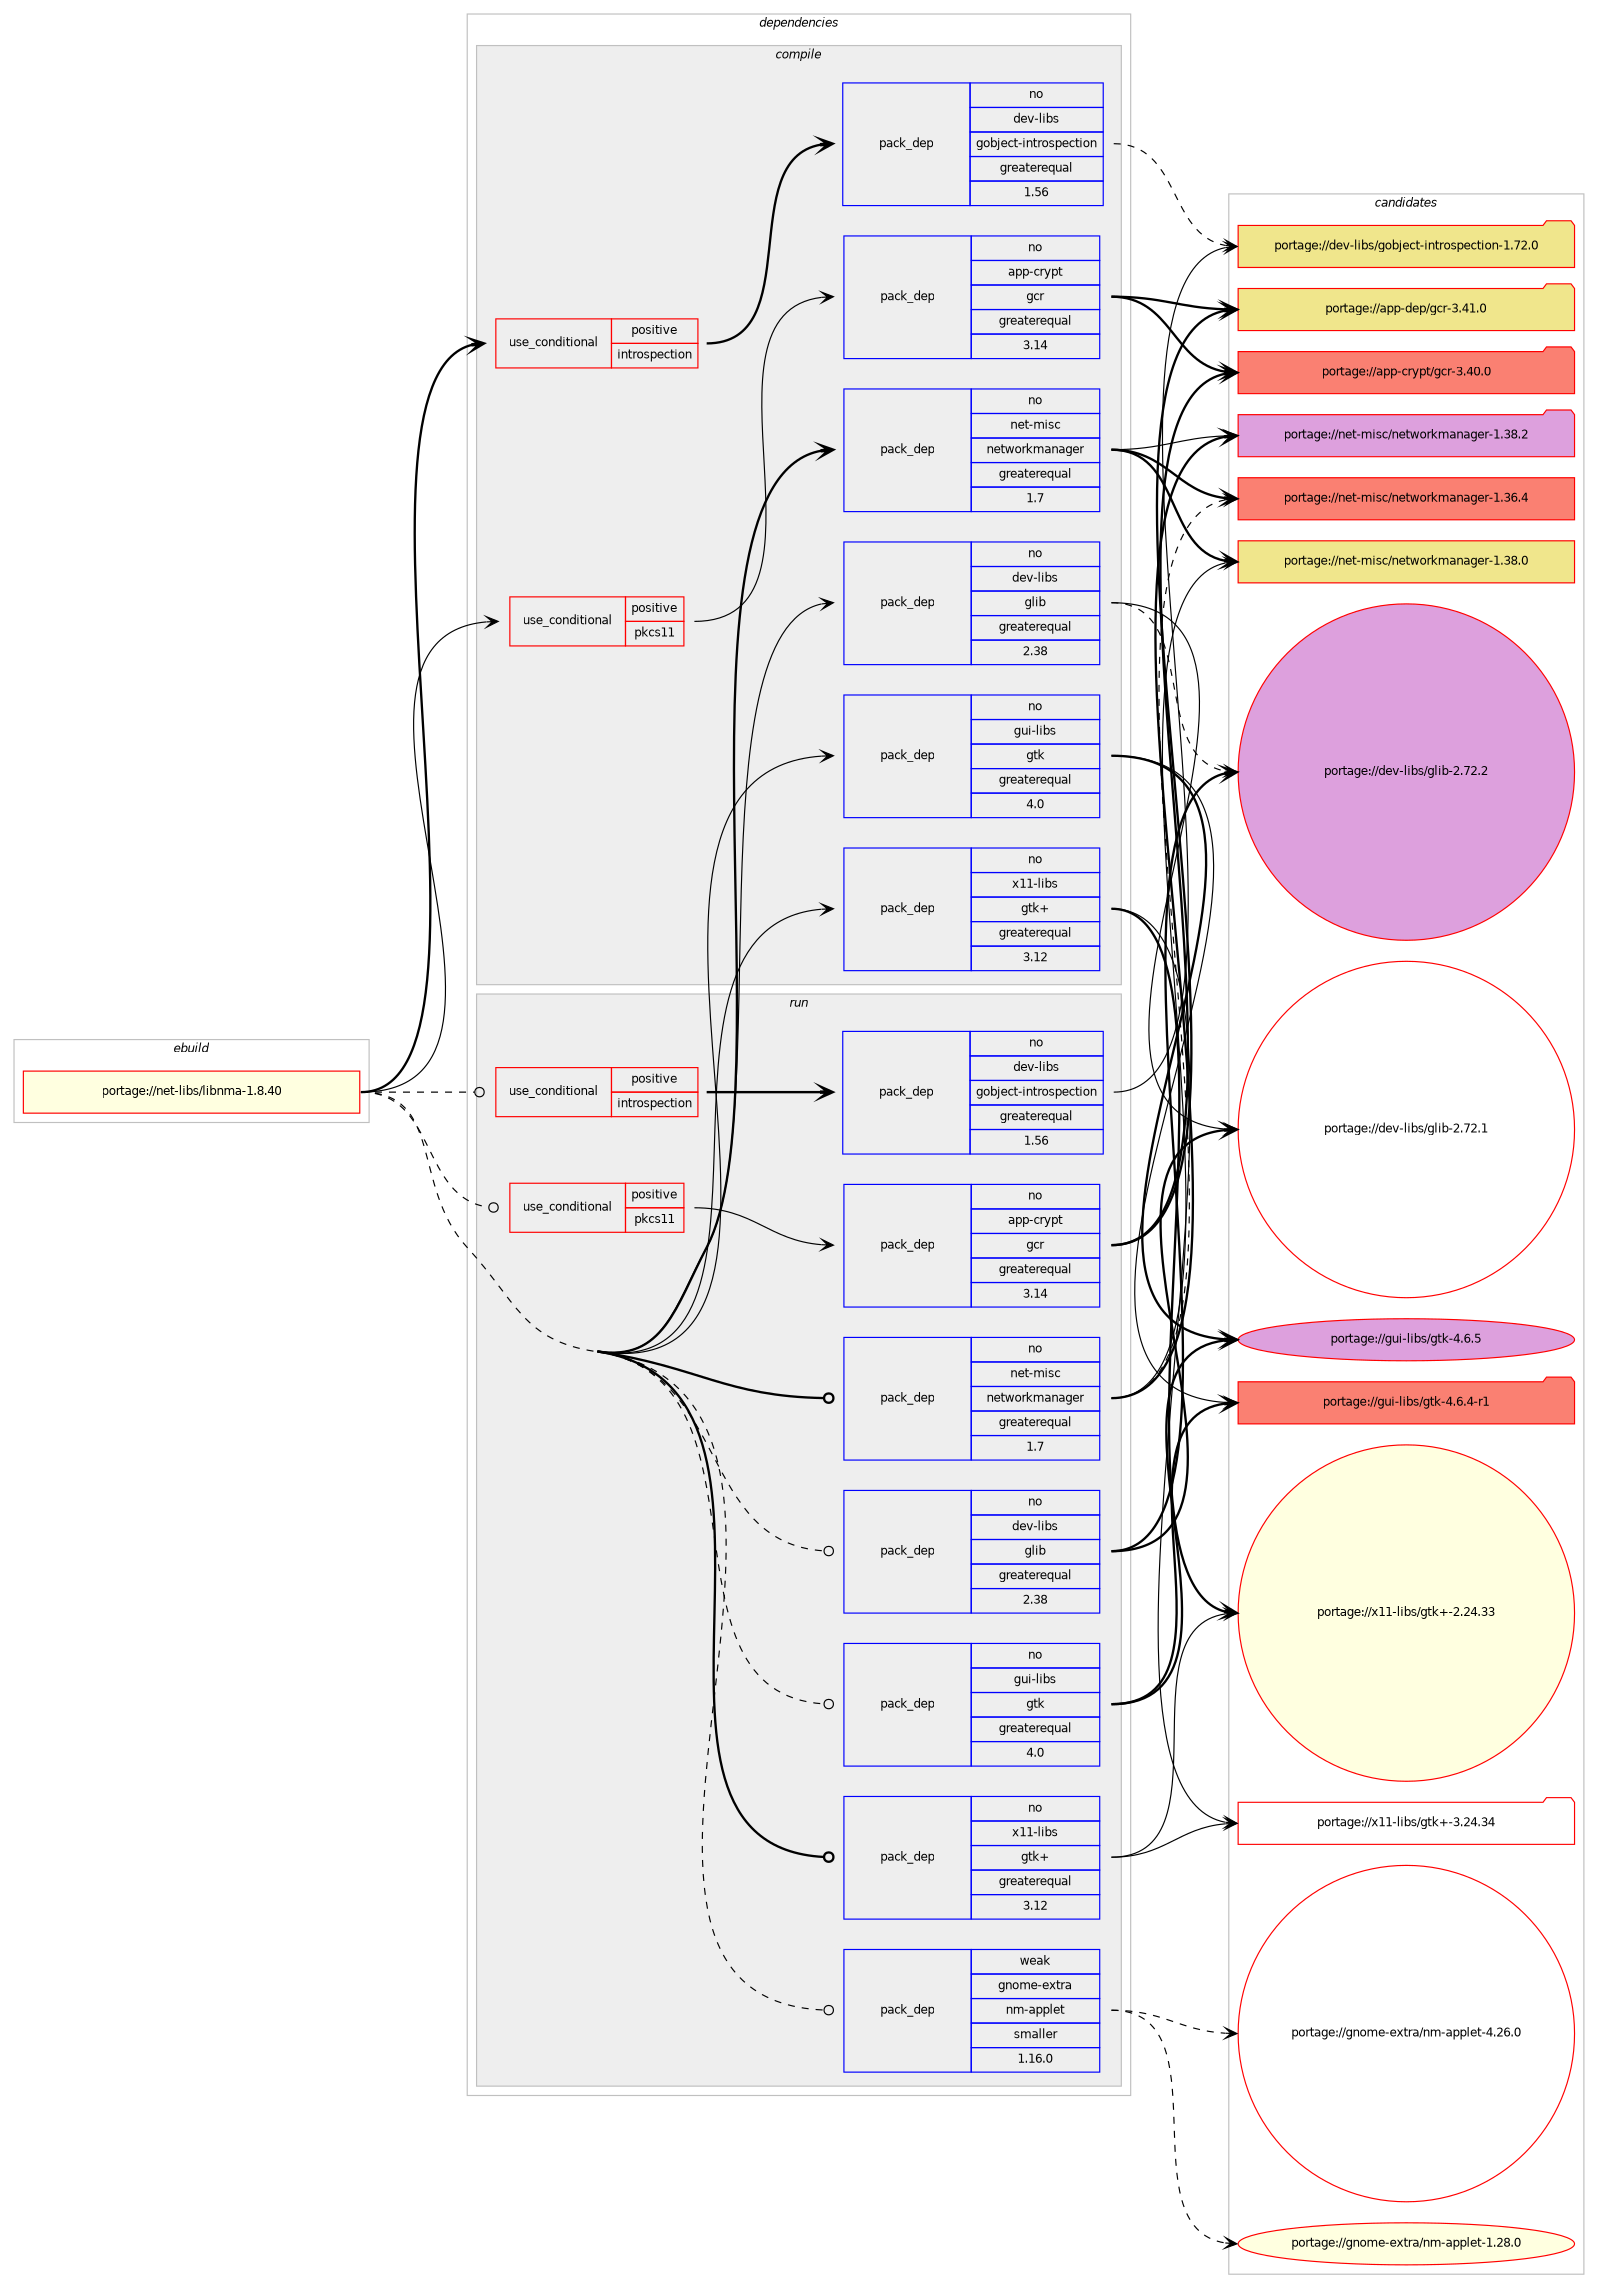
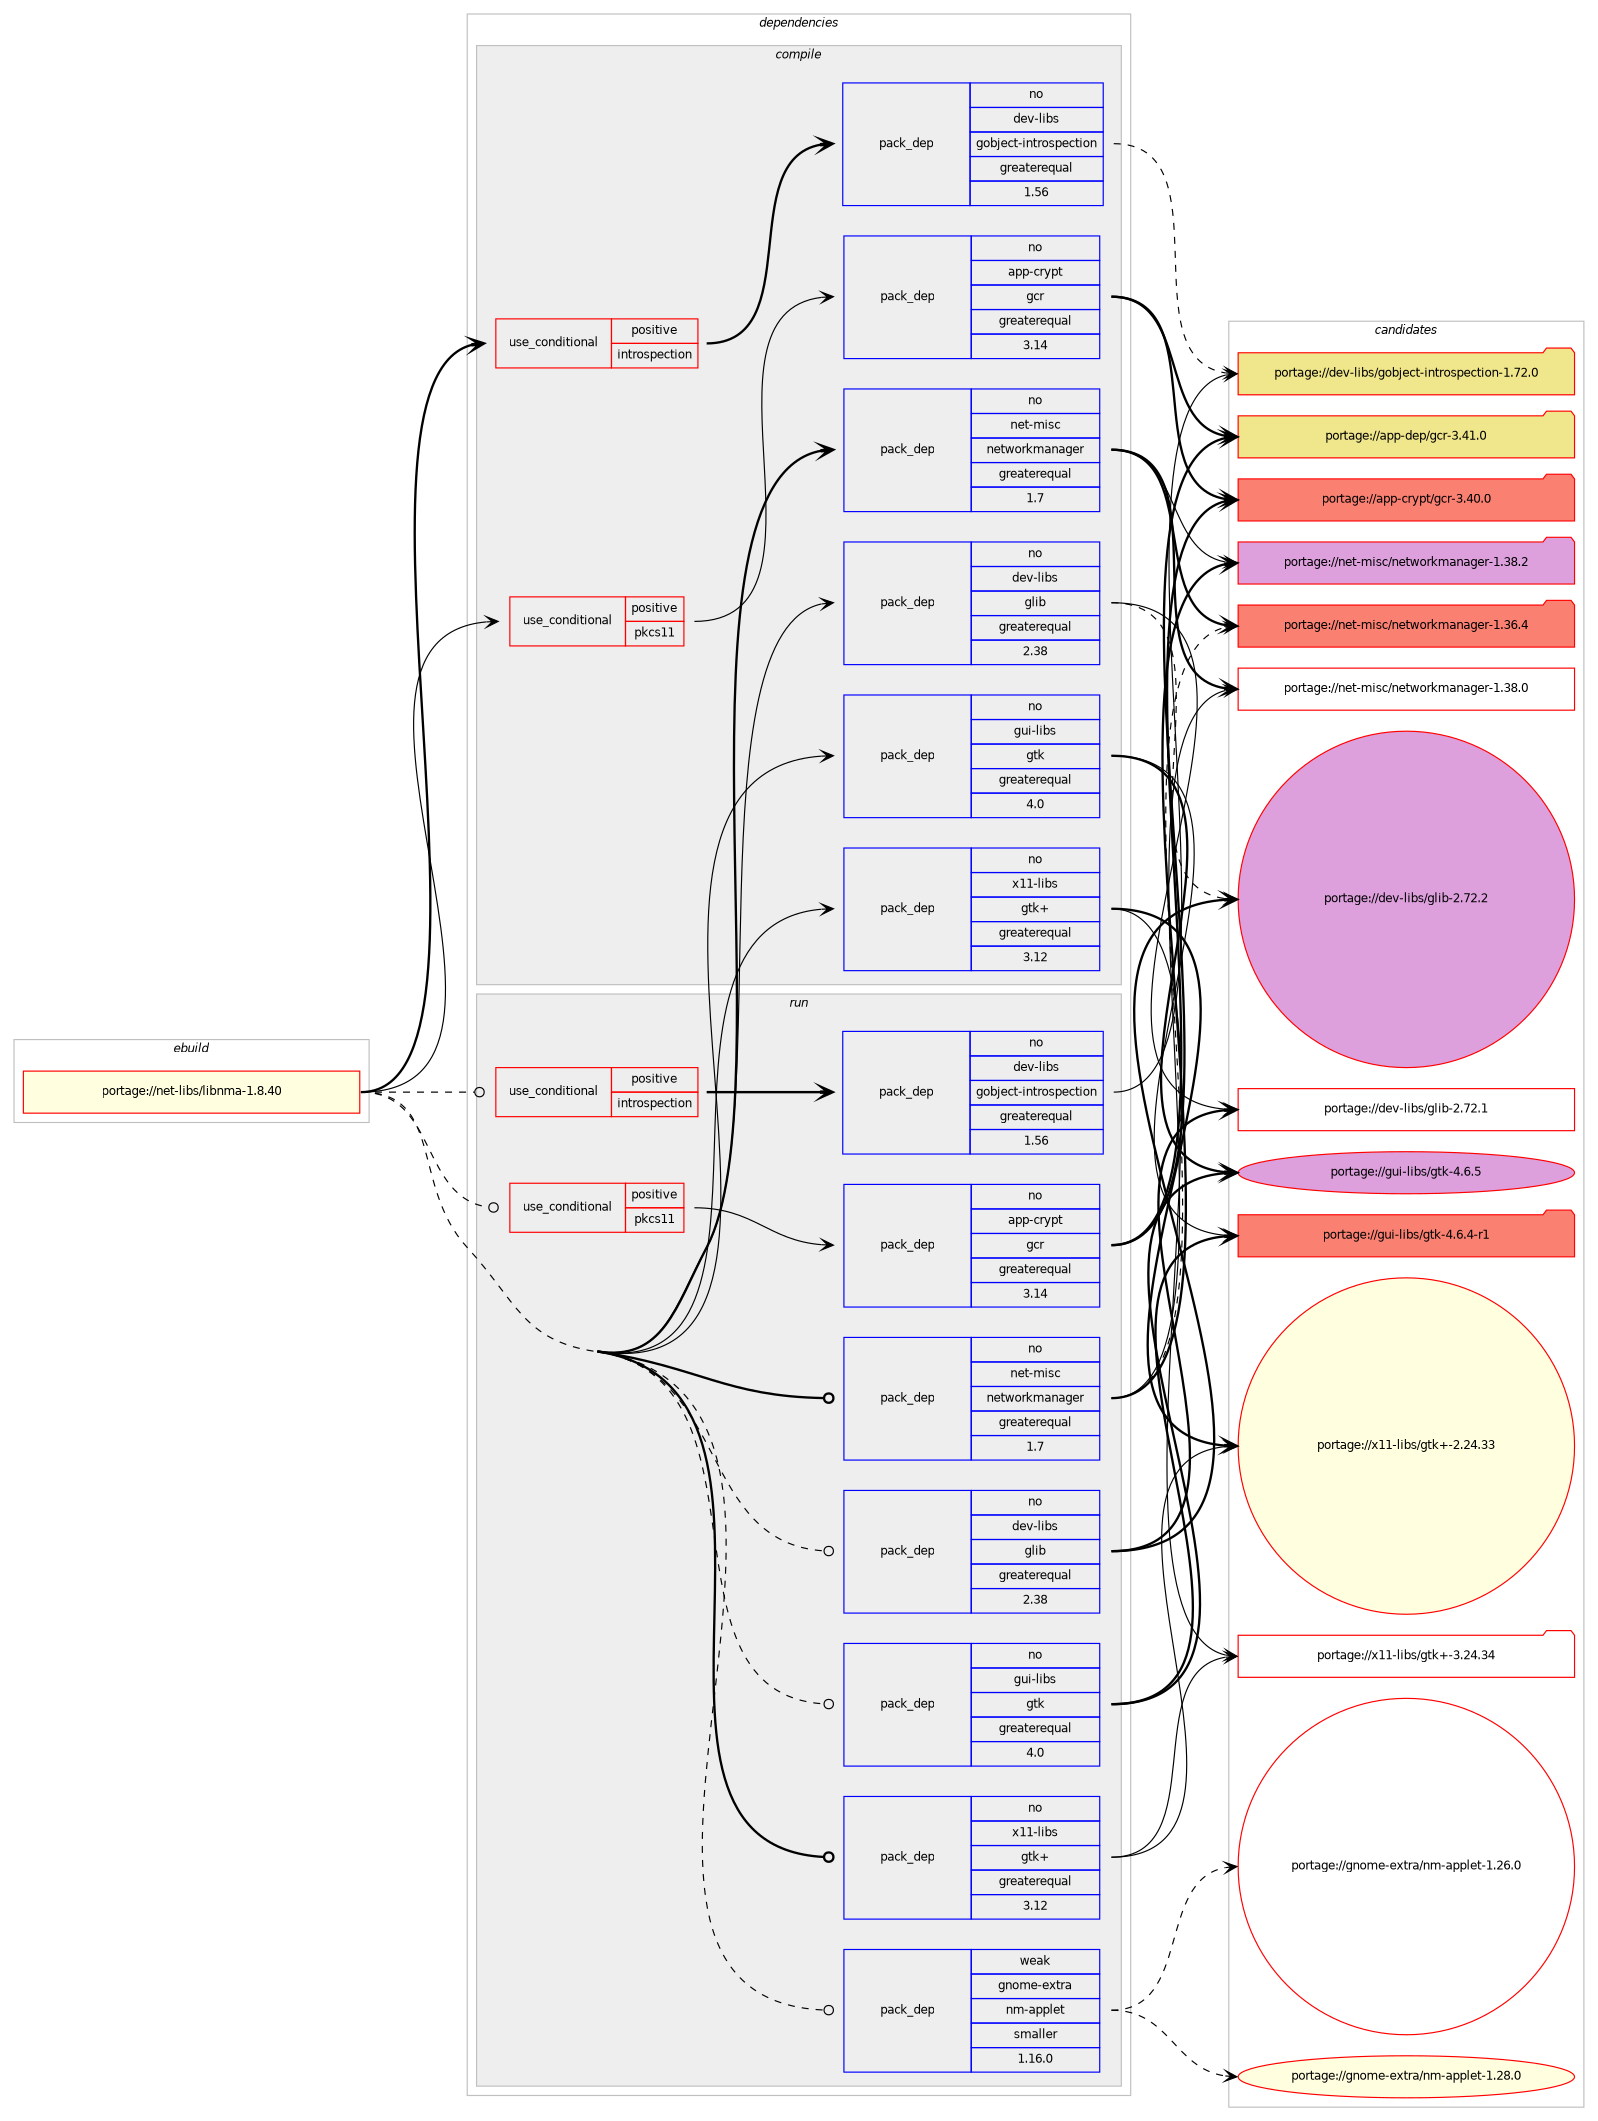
node "portage://net-misc/networkmanager-1.36.4": shape box -> folder
node "portage://net-misc/networkmanager-1.38.0": fillcolor khaki -> white
node "portage://dev-libs/glib-2.72.1": shape circle -> box
node "portage://gnome-extra/nm-applet-4.26.0": label "portage://gnome-extra/nm-applet-4.26.0" -> "portage://gnome-extra/nm-applet-1.26.0"
